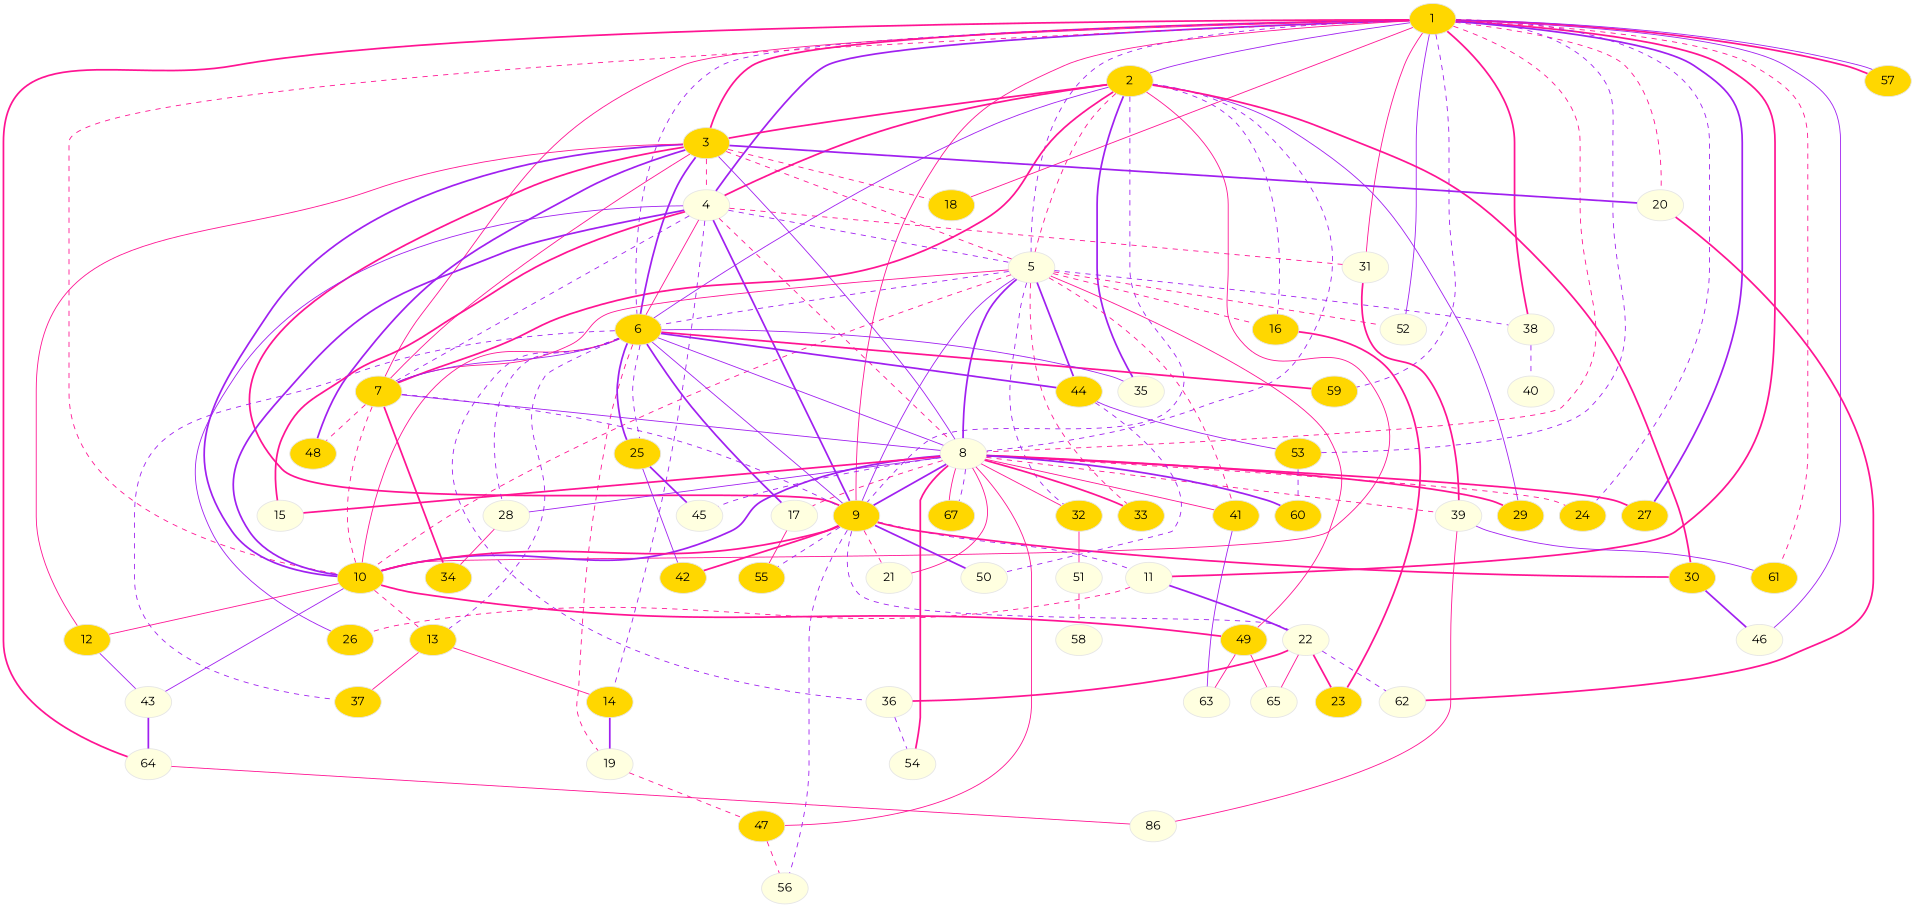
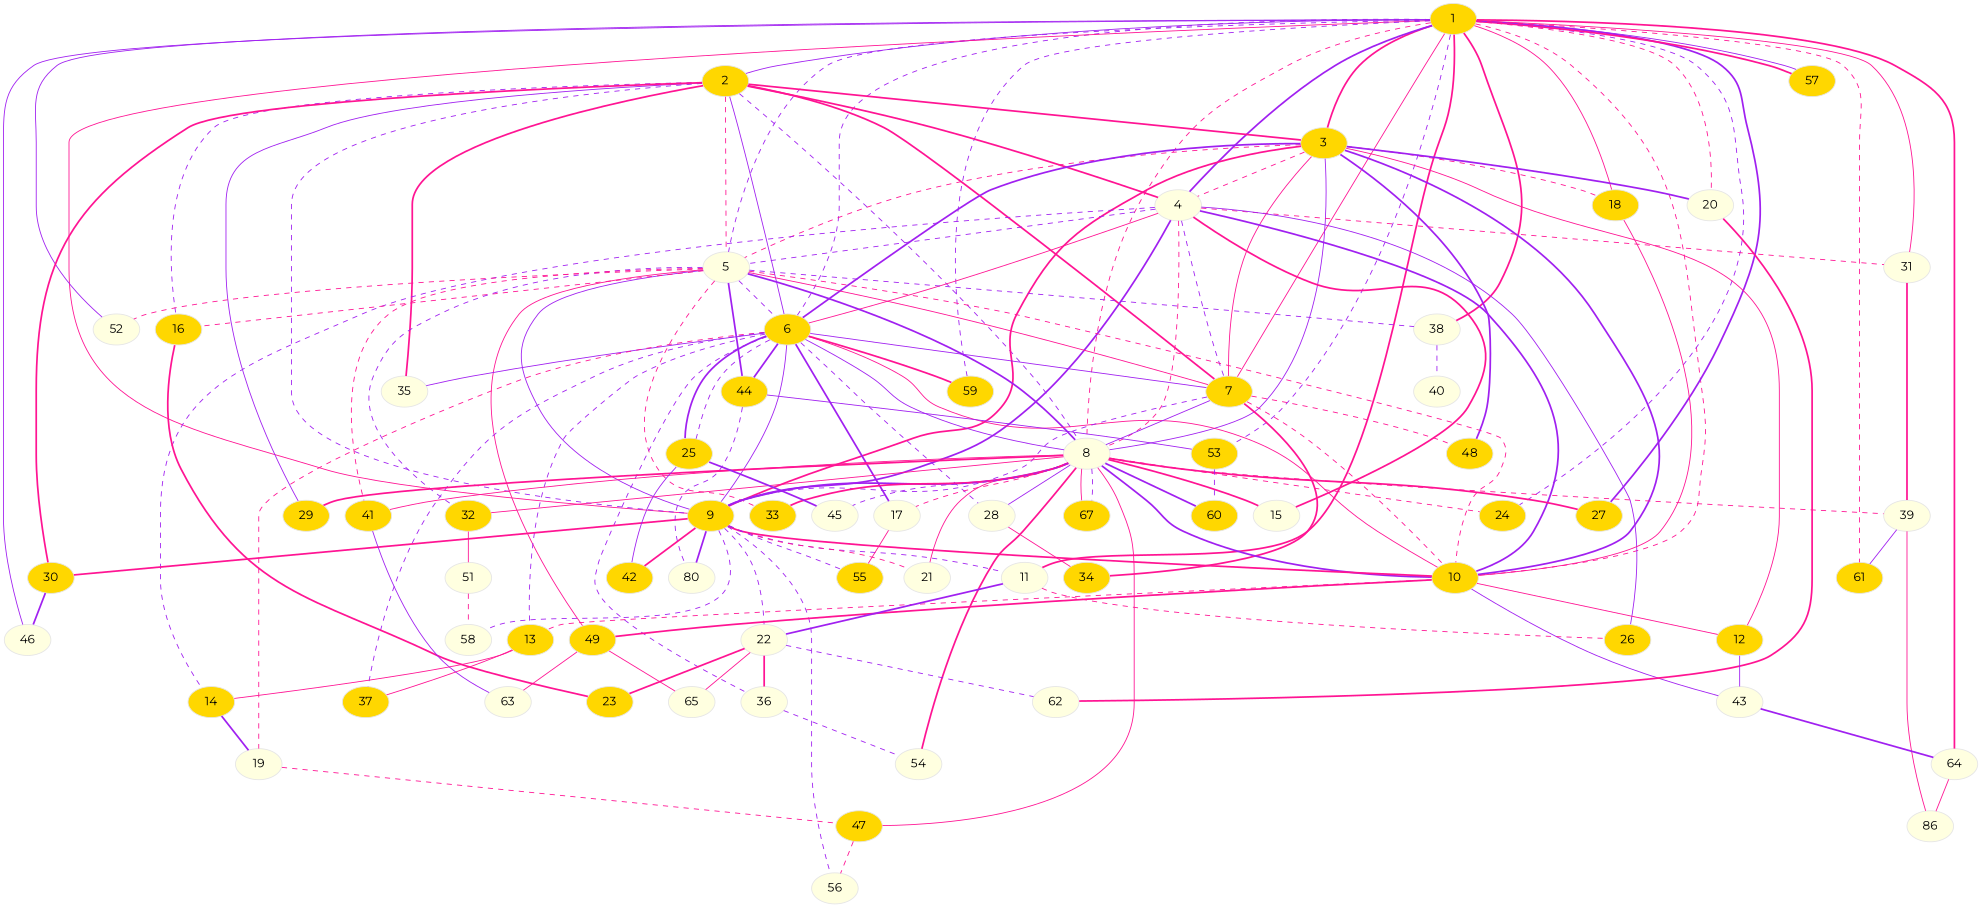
edge "2" -- "35": color purple -> deeppink
edge "2" -- "10": now "18" -- "10"
node "50": label "50" -> "80"
edge "9" -- "58": added
